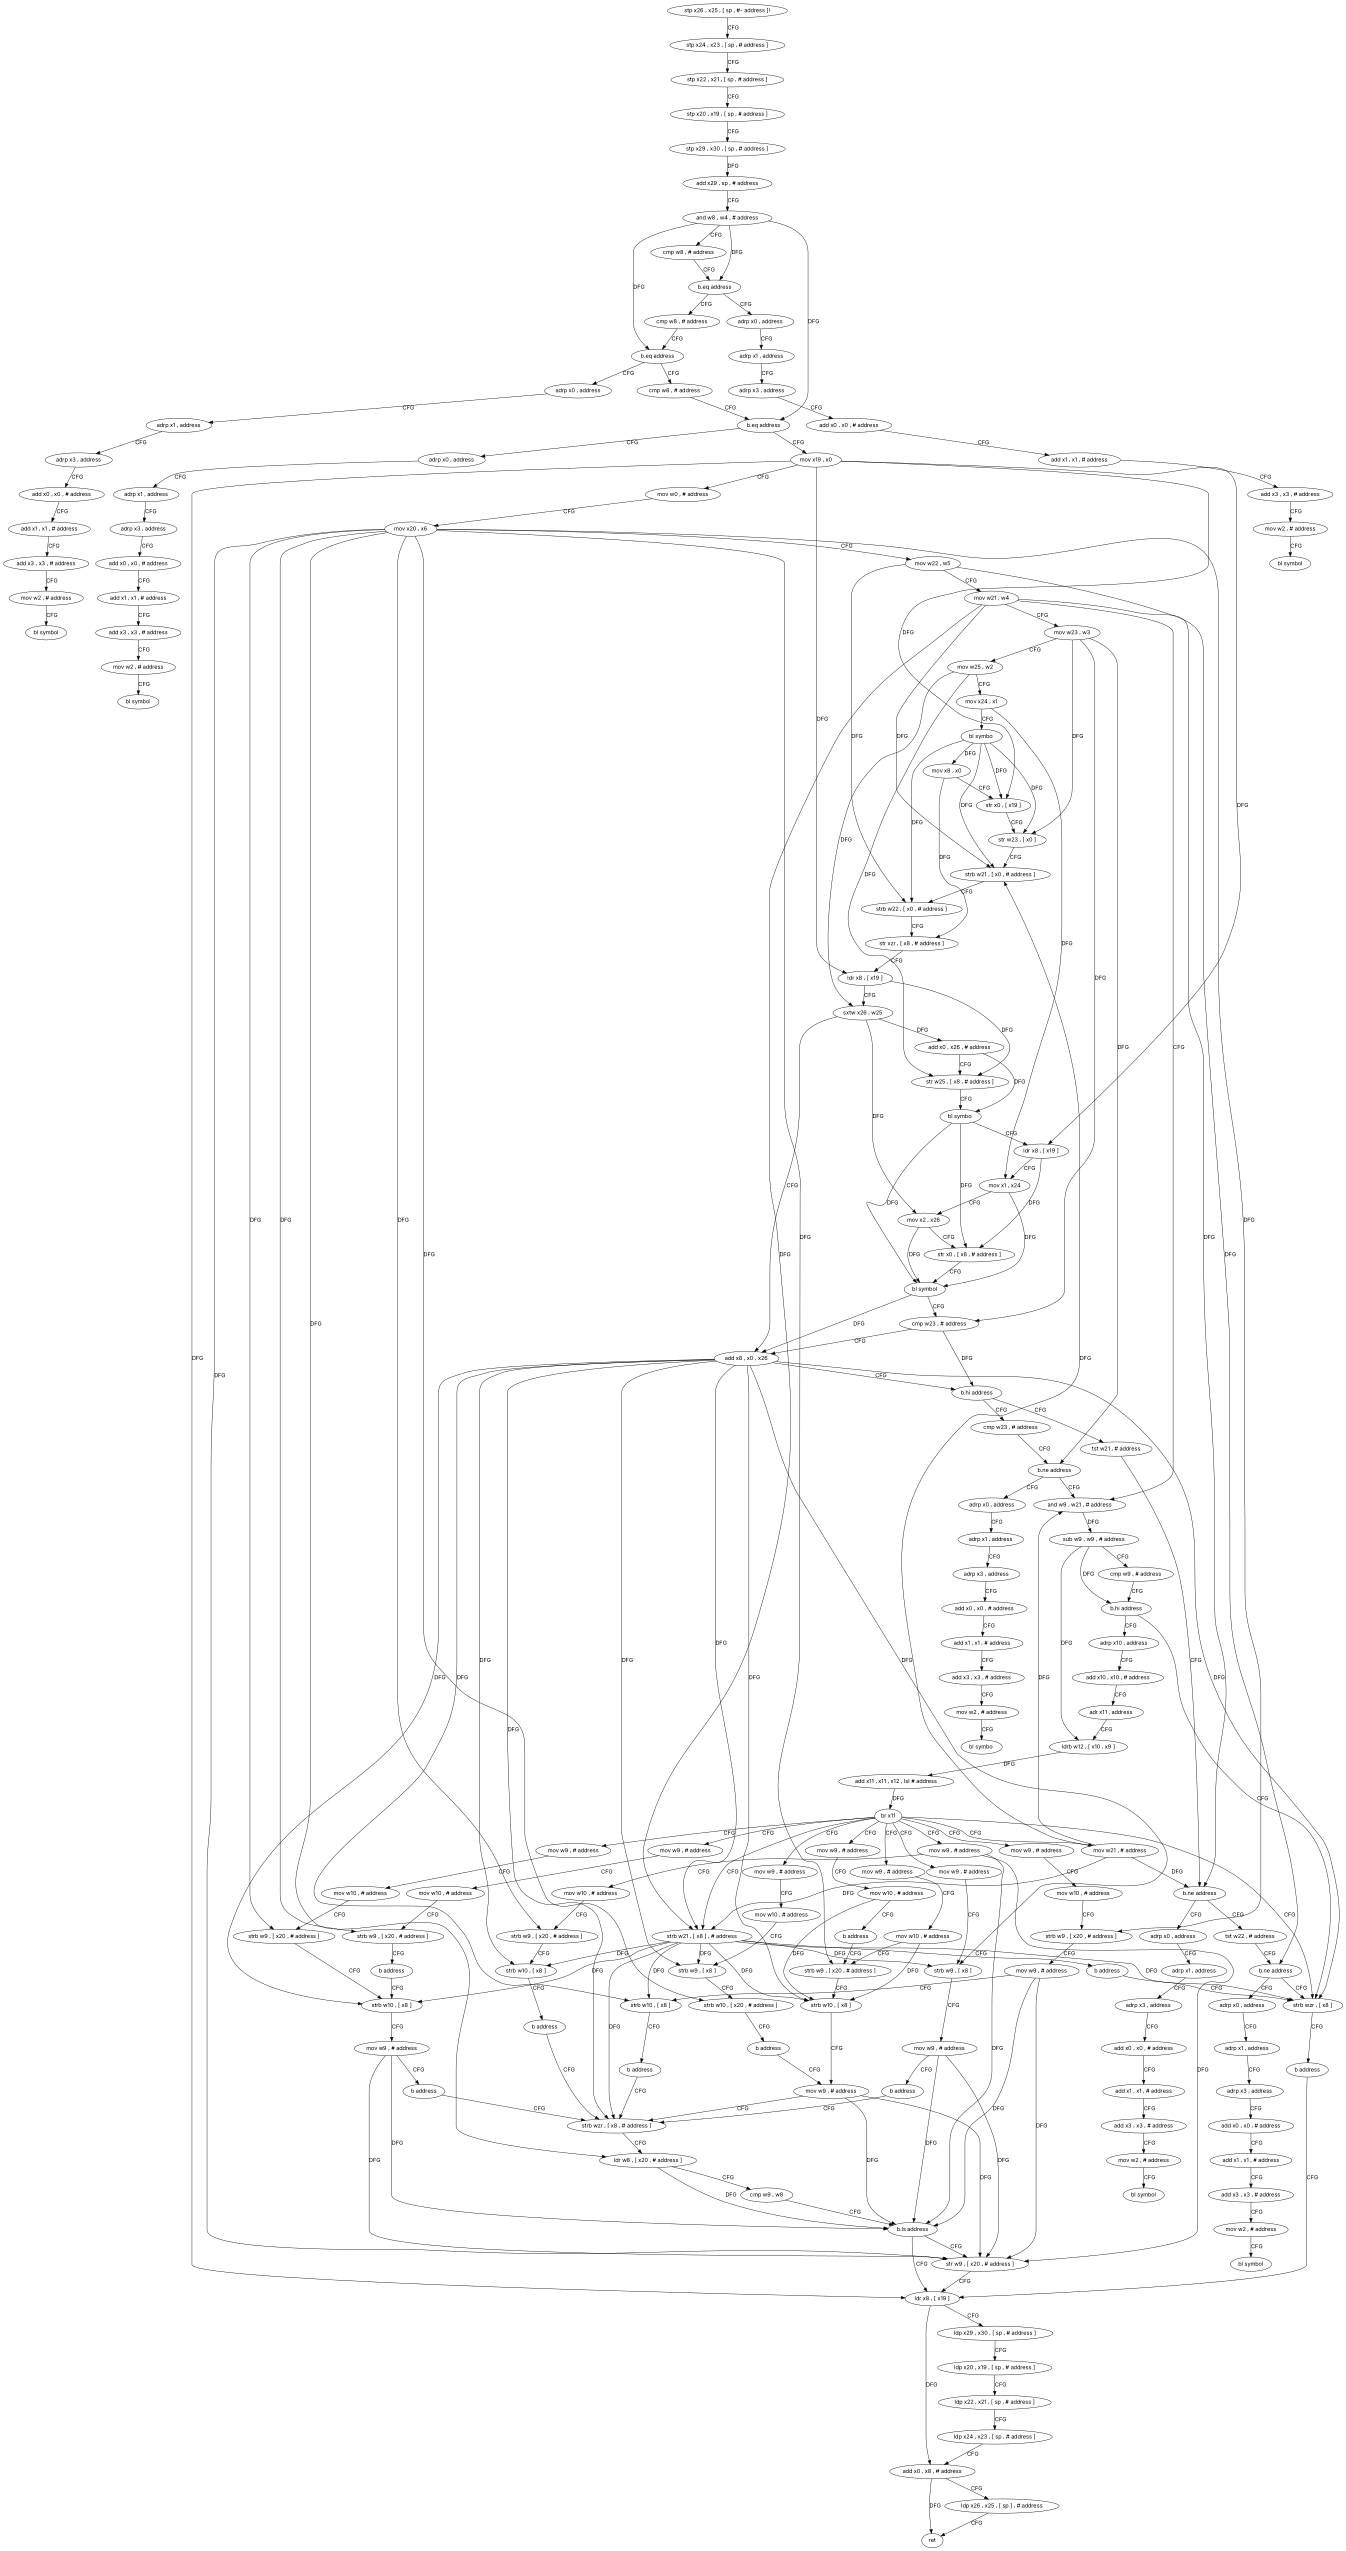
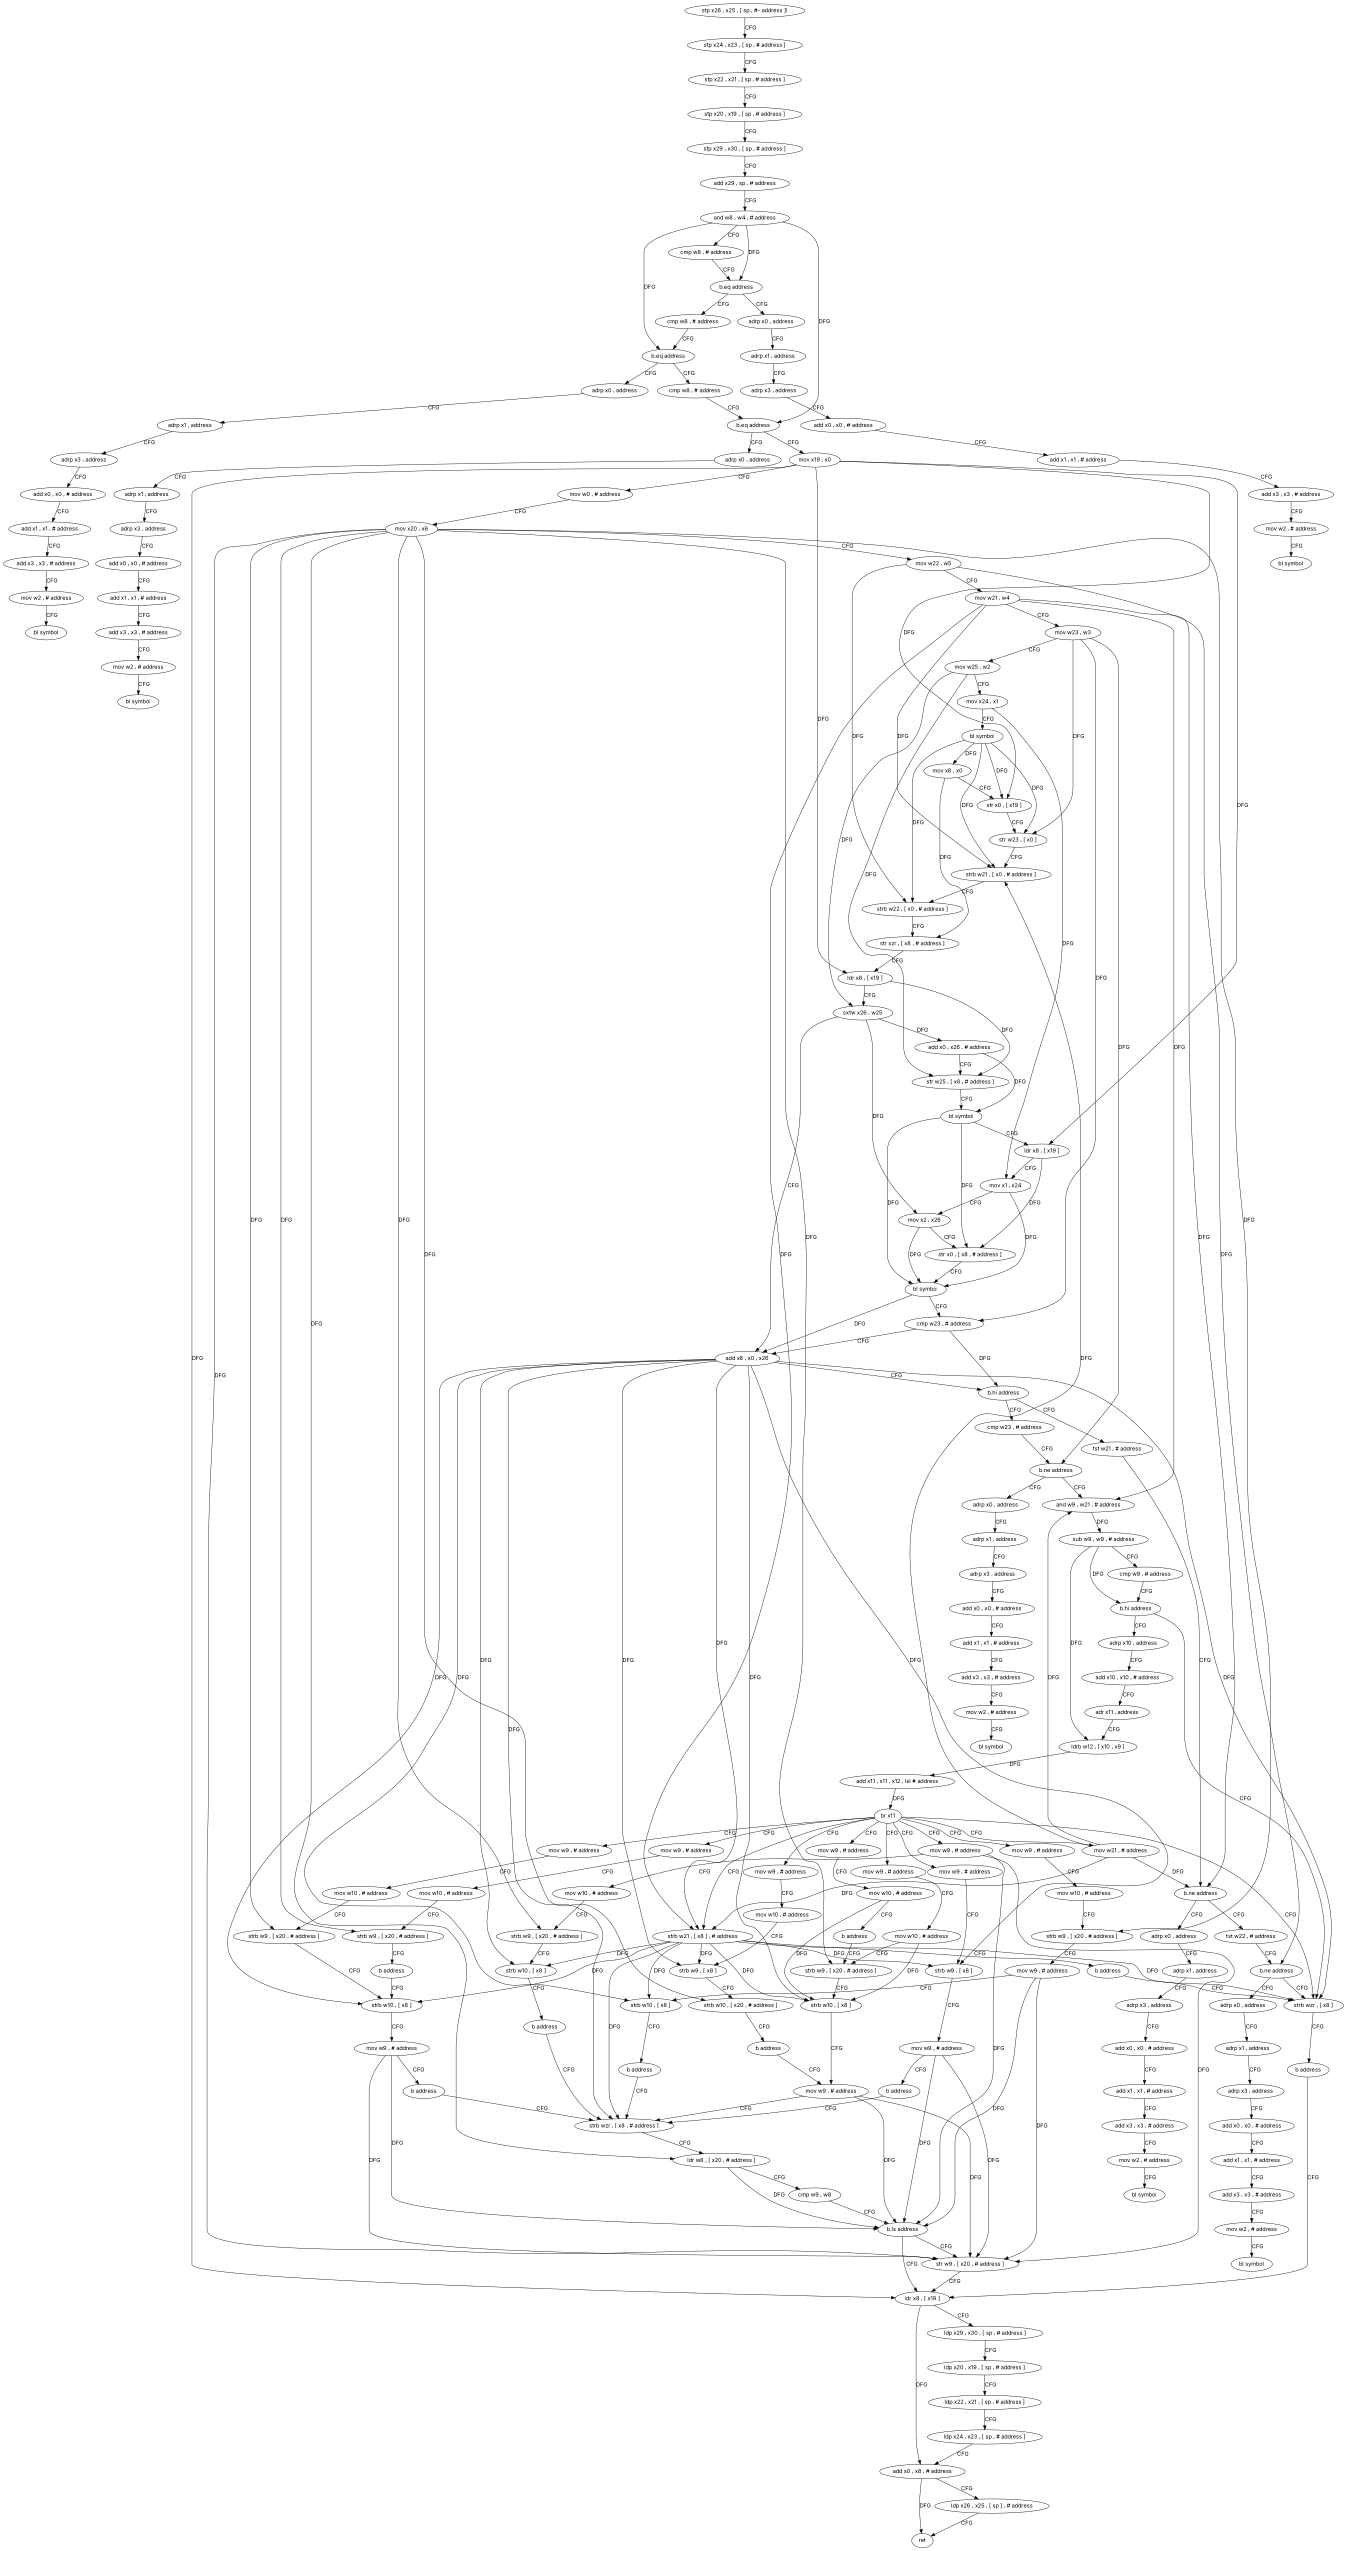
edge "stp x29 , x30 , [ sp , # address ]" -> "add x29 , sp , # address": label "DFG" -> "CFG"
edge "mov w21 , w4" -> "and w9 , w21 , # address": label "CFG" -> "DFG"
